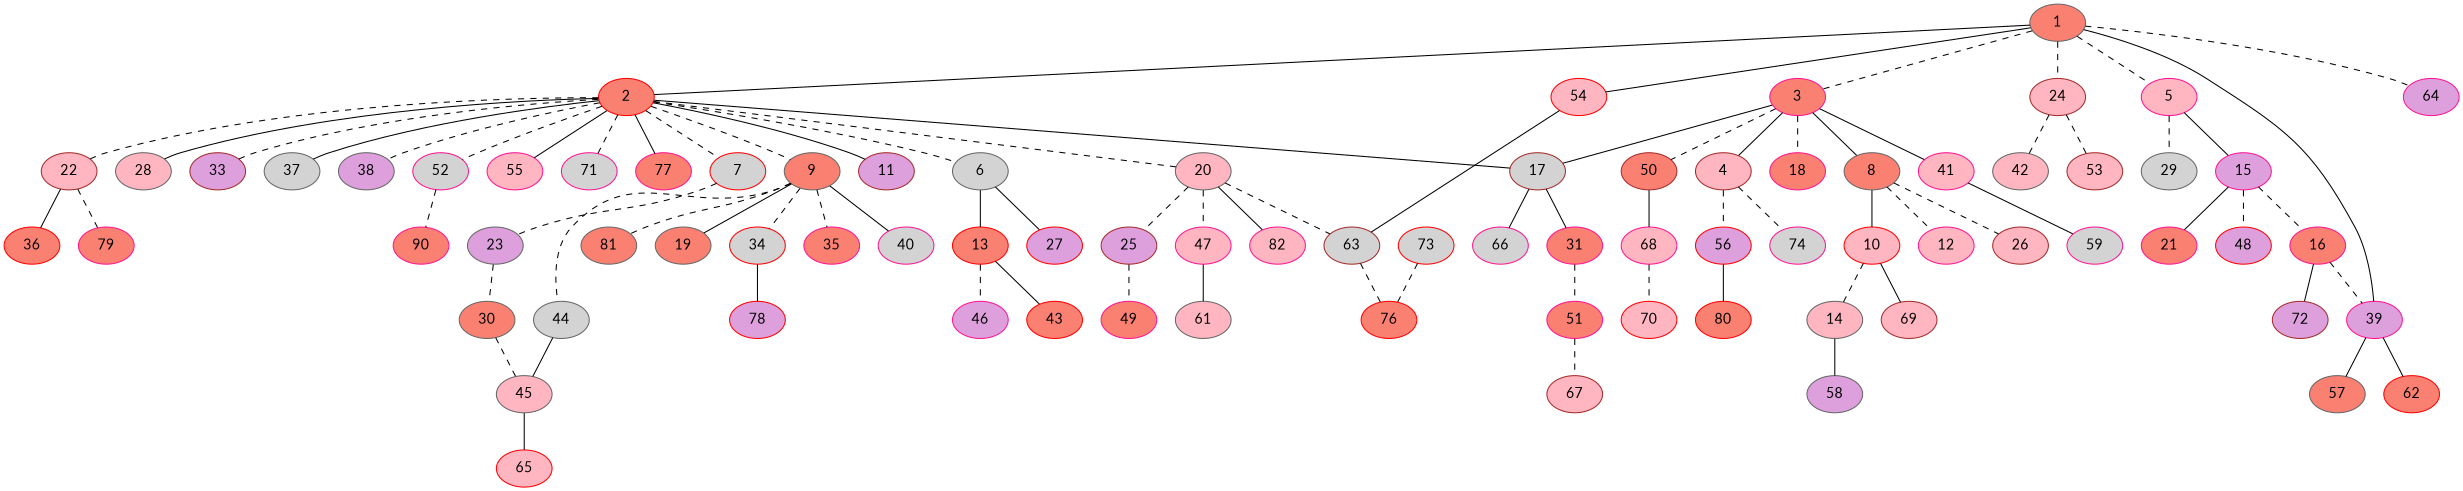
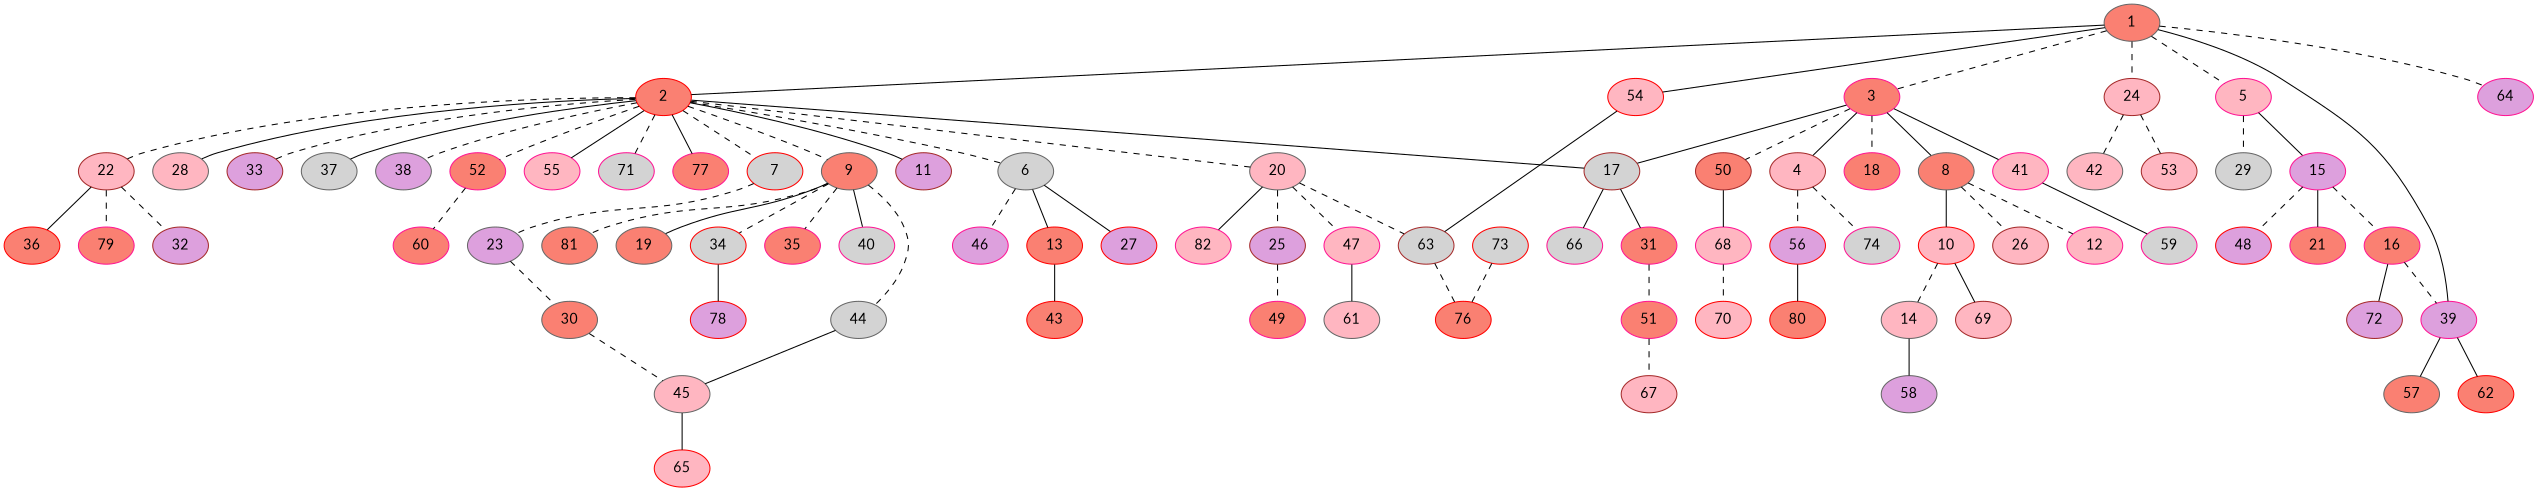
node "52": fillcolor lightgrey -> salmon
node "32": added
node "90": label "90" -> "60"
edge "13" -- "46": now "6" -- "46"
